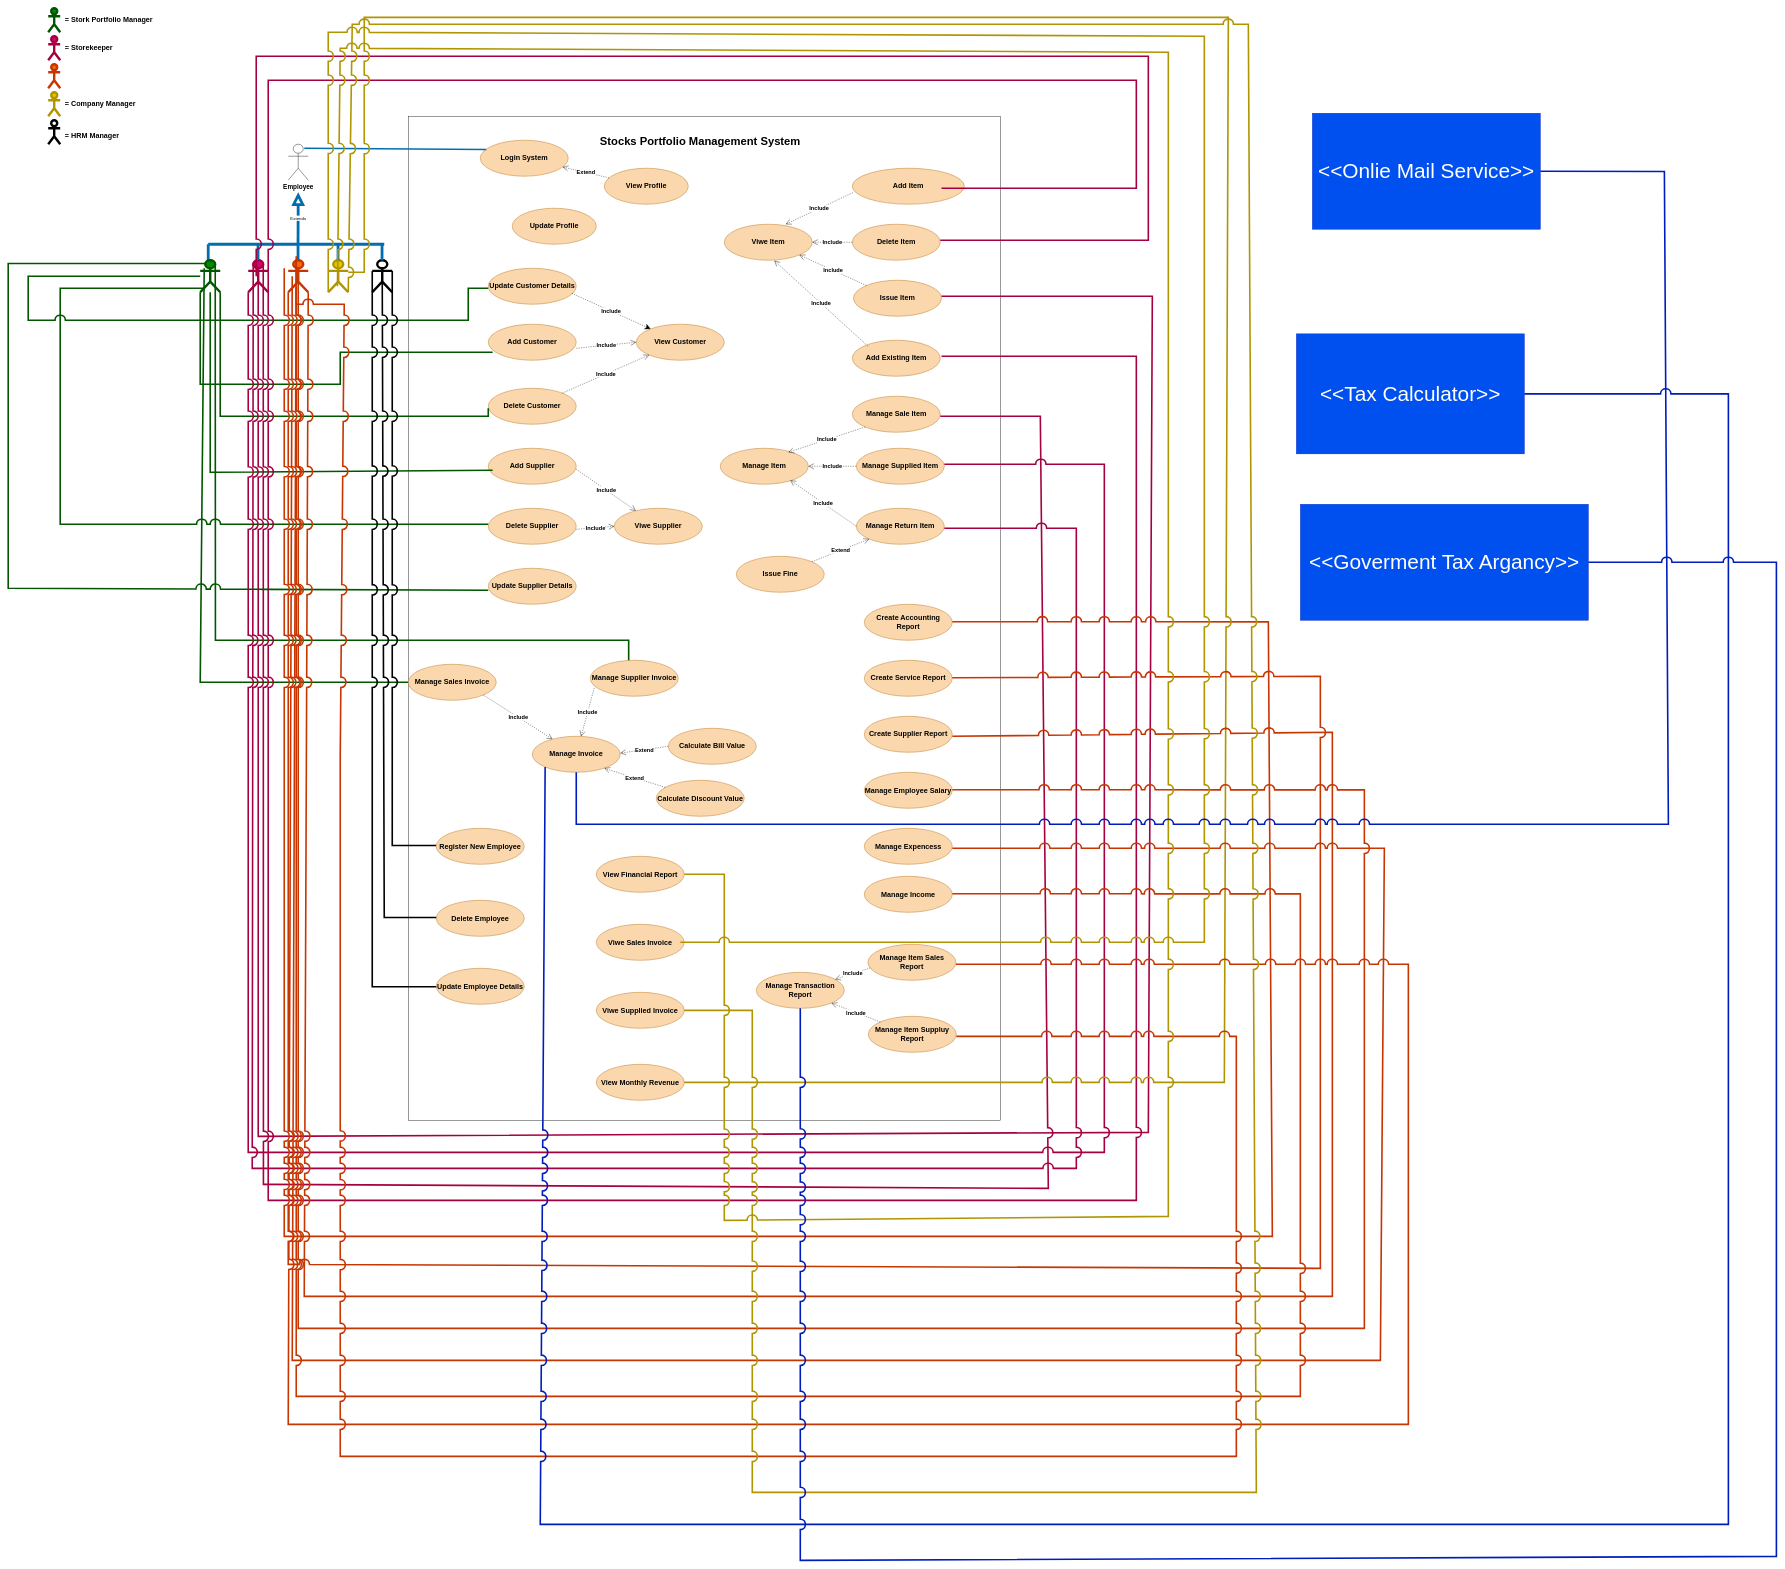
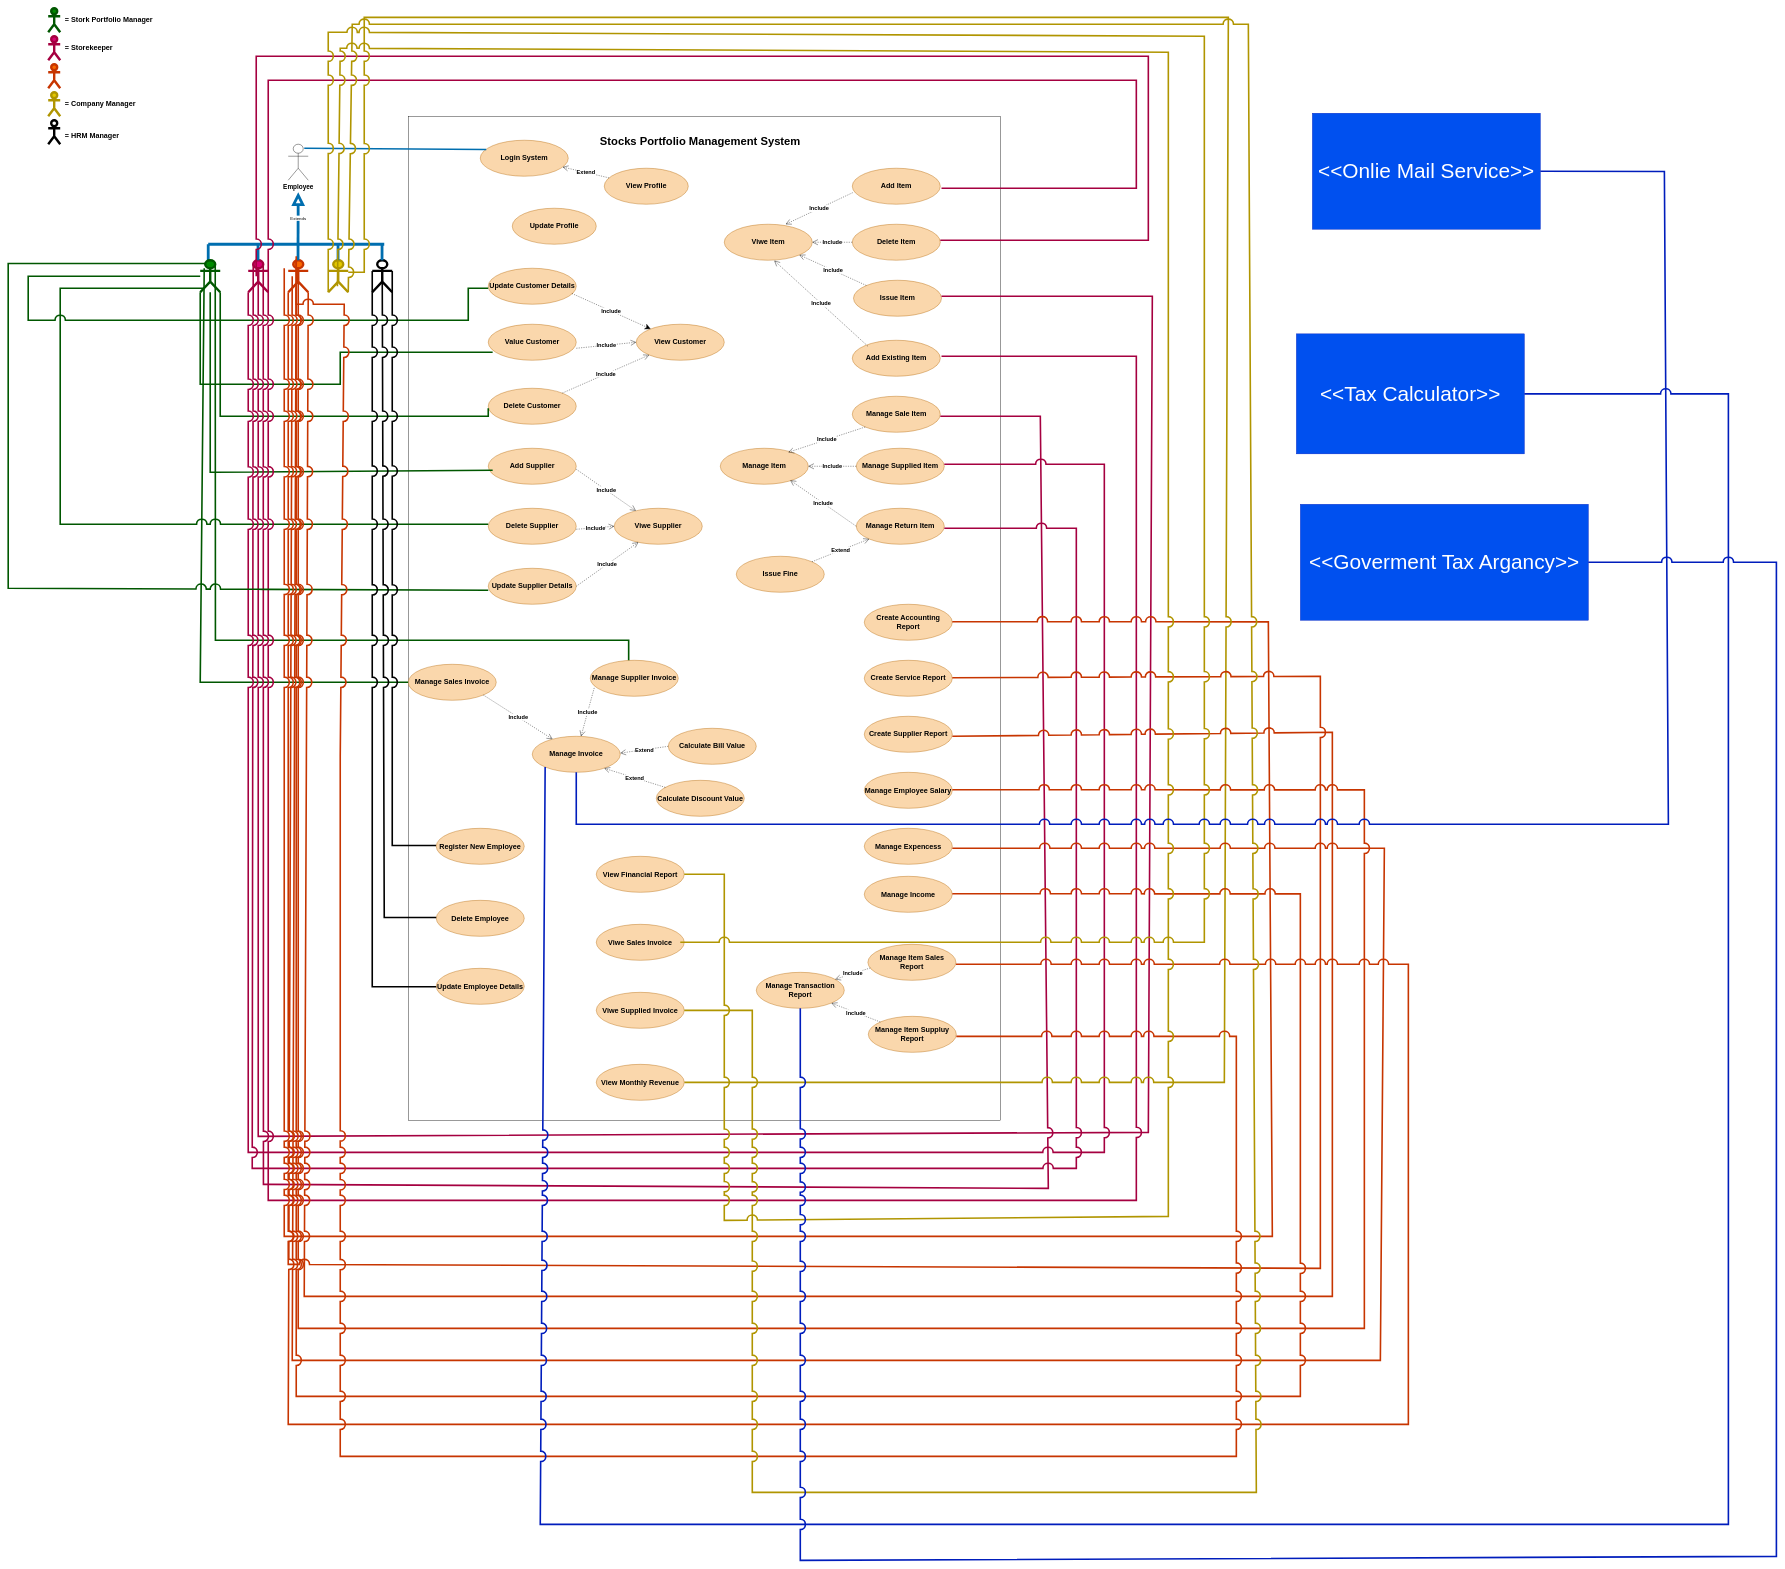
node "Add Item": size 112x36 -> 88x36
node "Add Customer": label "Add Customer" -> "Value Customer"
edge "Update Supplier Details" -> "Viwe Supplier": added, label "Include"
